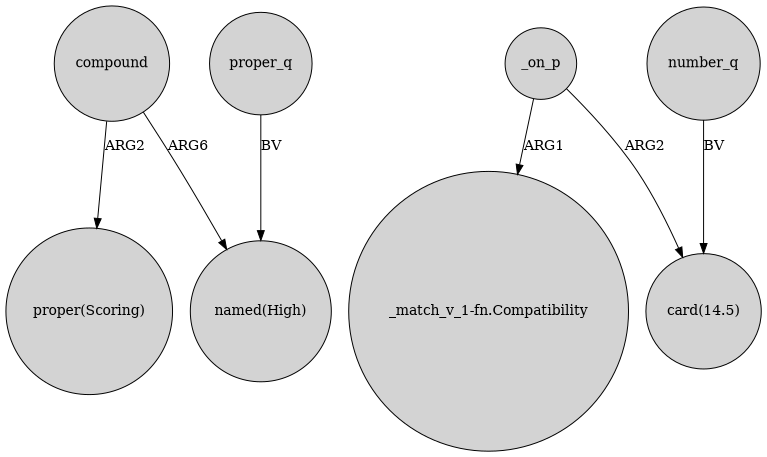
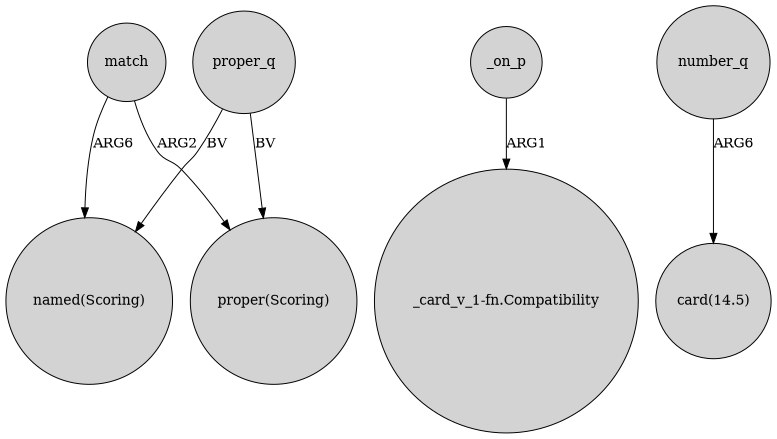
node "compound": label "compound" -> "match"
edge "number_q" -> "card(14.5)": label "BV" -> "ARG6"
edge "proper_q" -> "proper(Scoring)": added, label "BV"
edge "_on_p" -> "card(14.5)": removed, label "ARG2"
node "named(High)": label "named(High)" -> "named(Scoring)"
node "_match_v_1-fn.Compatibility": label "_match_v_1-fn.Compatibility" -> "_card_v_1-fn.Compatibility"
